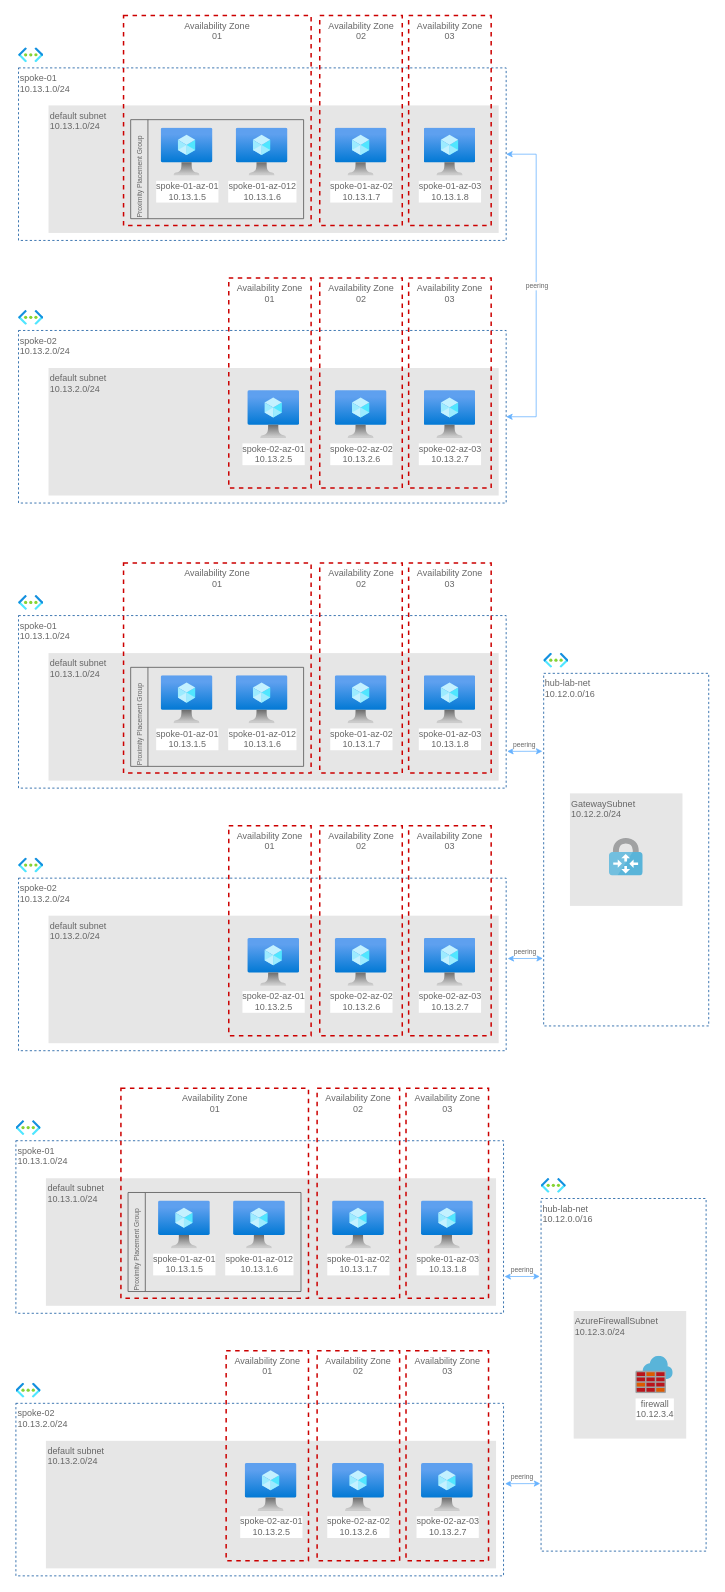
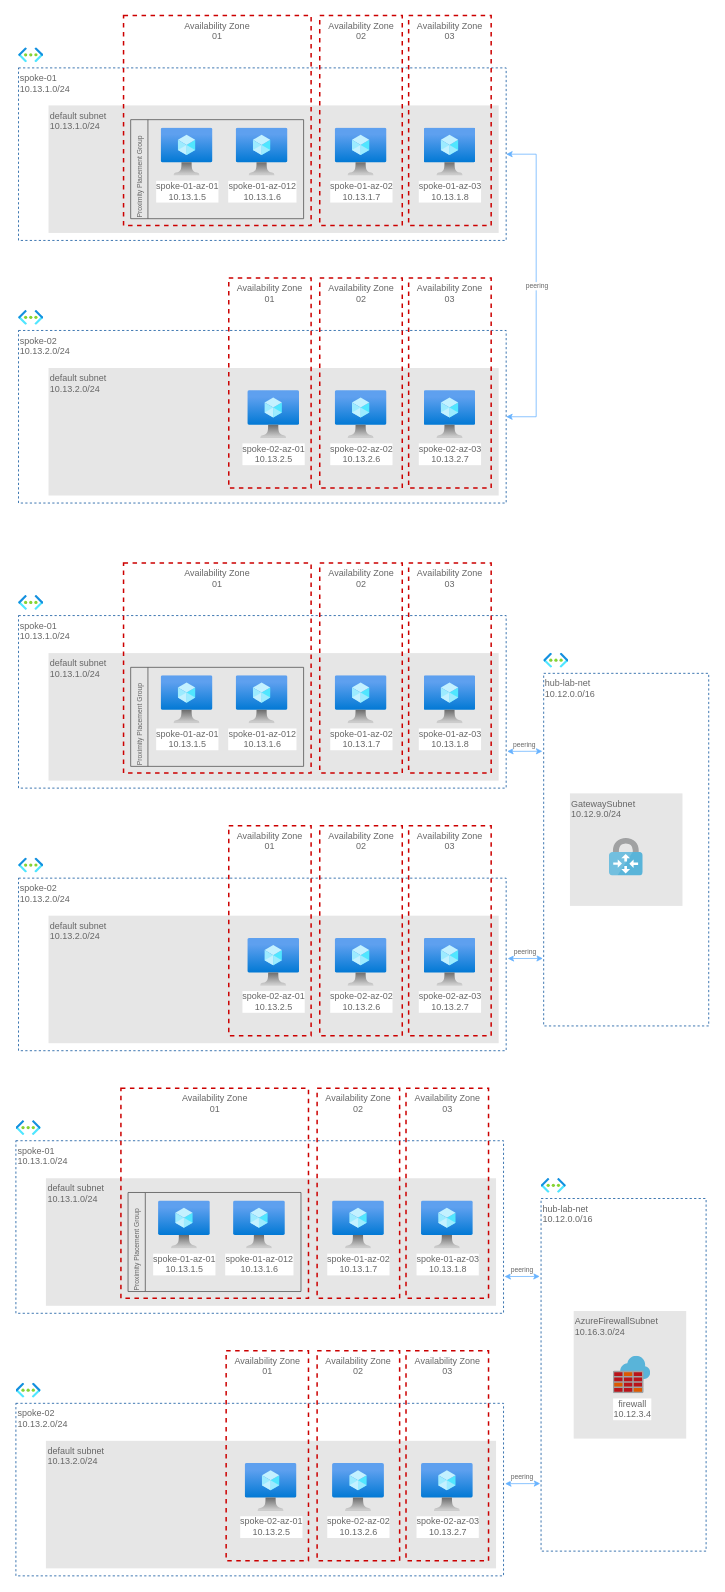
node "GatewaySubnet 10.12.2.0/24": label "GatewaySubnet 10.12.2.0/24" -> "GatewaySubnet 10.12.9.0/24"
node "AzureFirewallSubnet 10.12.3.0/24": label "AzureFirewallSubnet 10.12.3.0/24" -> "AzureFirewallSubnet 10.16.3.0/24"
node "firewall 10.12.3.4": moved (654, 1374) -> (632, 1374)
